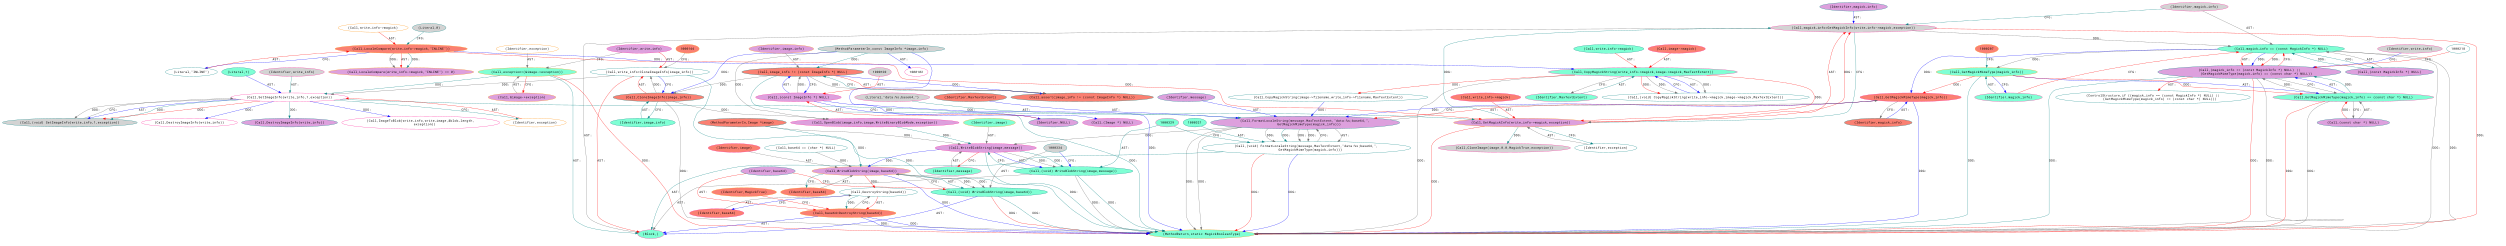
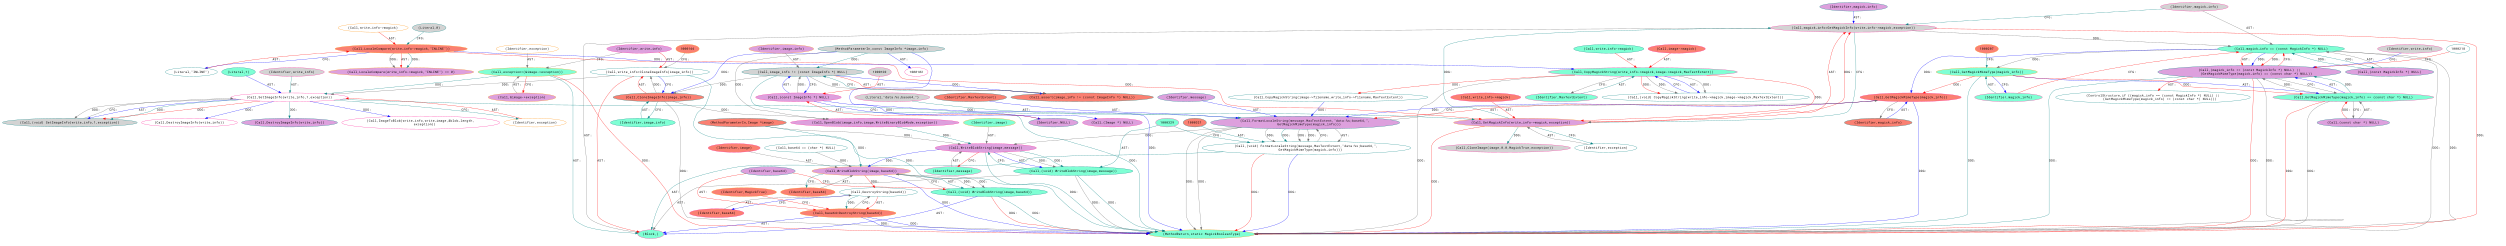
node "(Call,image_info != (const ImageInfo *) NULL)": fillcolor salmon -> lightgrey
node "1000321": fillcolor aquamarine -> salmon
node "1000334": removed
